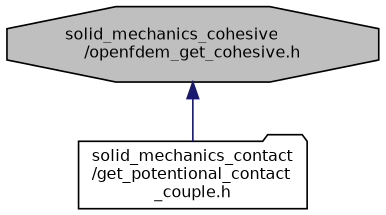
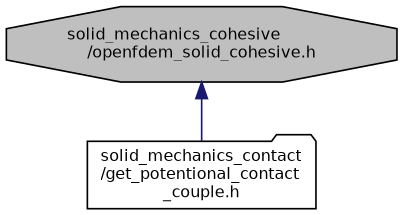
node "solid_mechanics_cohesive /openfdem_get_cohesive.h": label "solid_mechanics_cohesive /openfdem_get_cohesive.h" -> "solid_mechanics_cohesive /openfdem_solid_cohesive.h"
